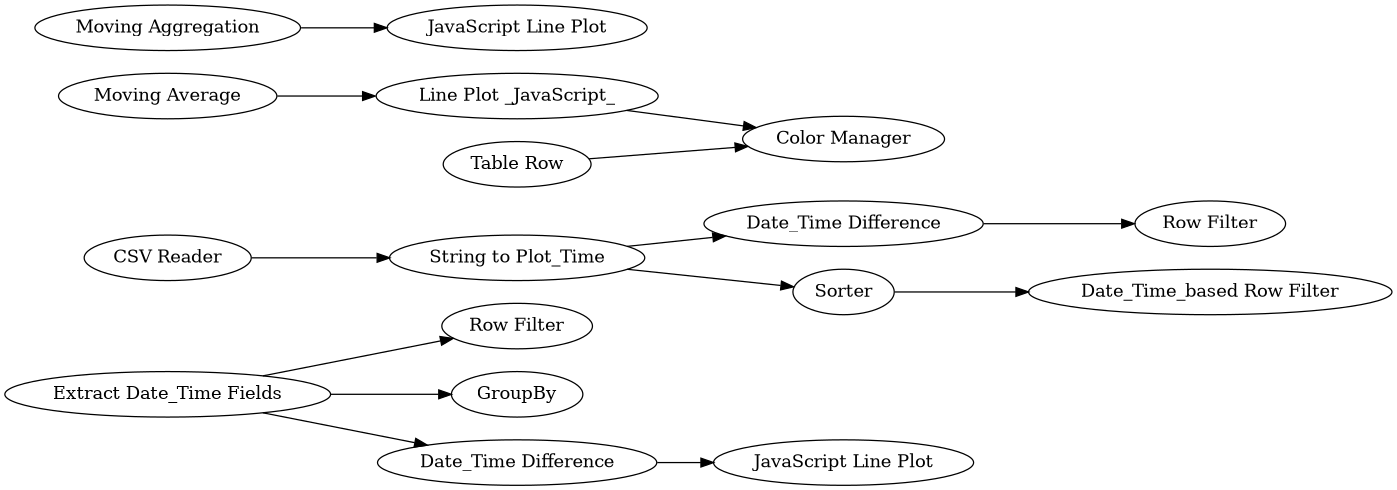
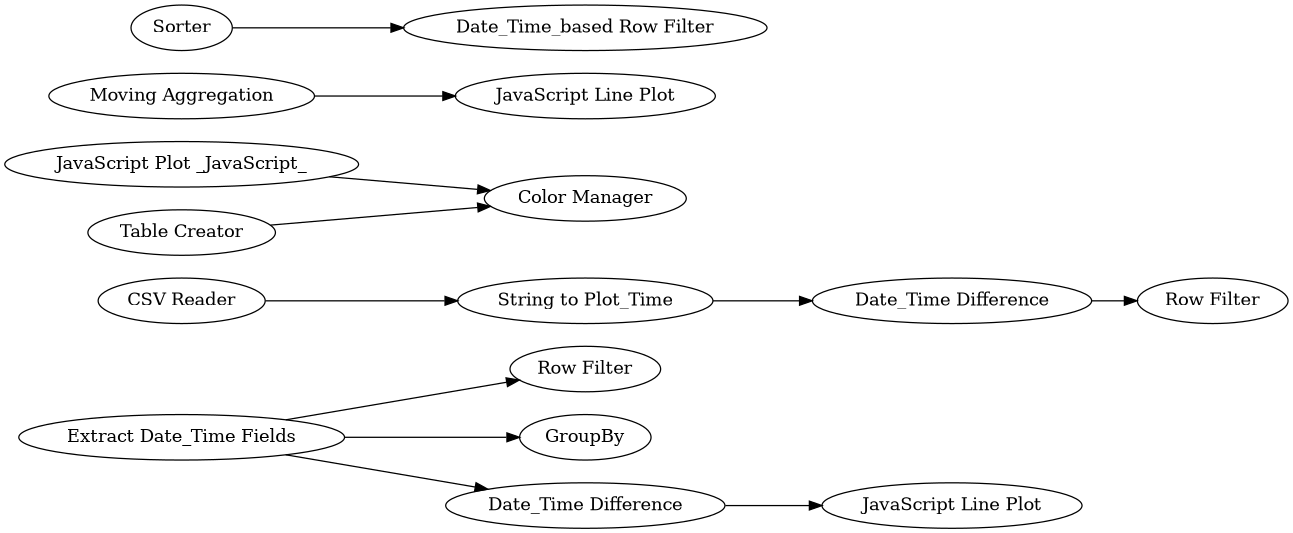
node "Moving Average": removed
node "Line Plot _JavaScript_": label "Line Plot _JavaScript_" -> "JavaScript Plot _JavaScript_"
node "Table Row": label "Table Row" -> "Table Creator"
edge "String to Plot_Time" -> "Sorter": removed
